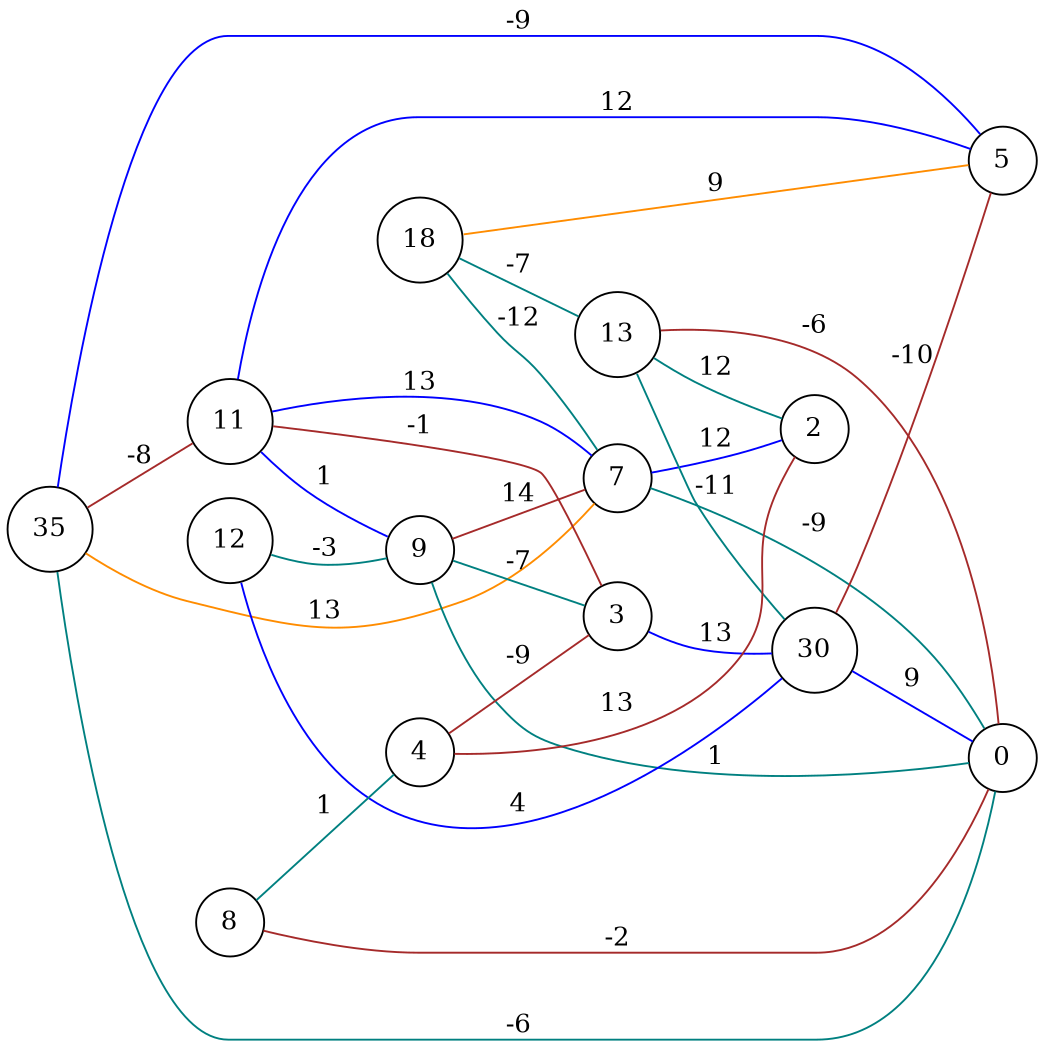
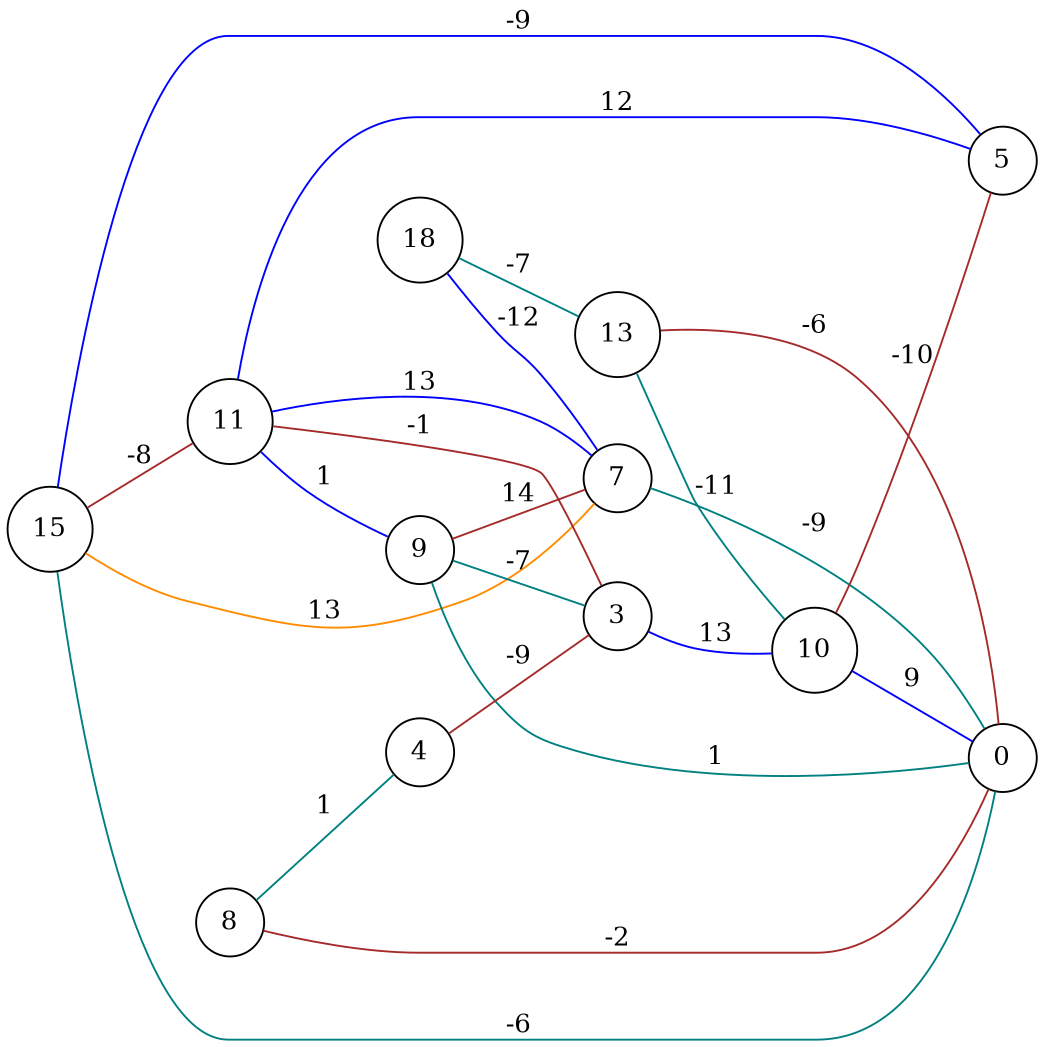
edge "5" -- "18": removed, label "9"
edge "18" -- "7": color teal -> blue
node "2": removed
node "35": label "35" -> "15"
node "12": removed
node "30": label "30" -> "10"
